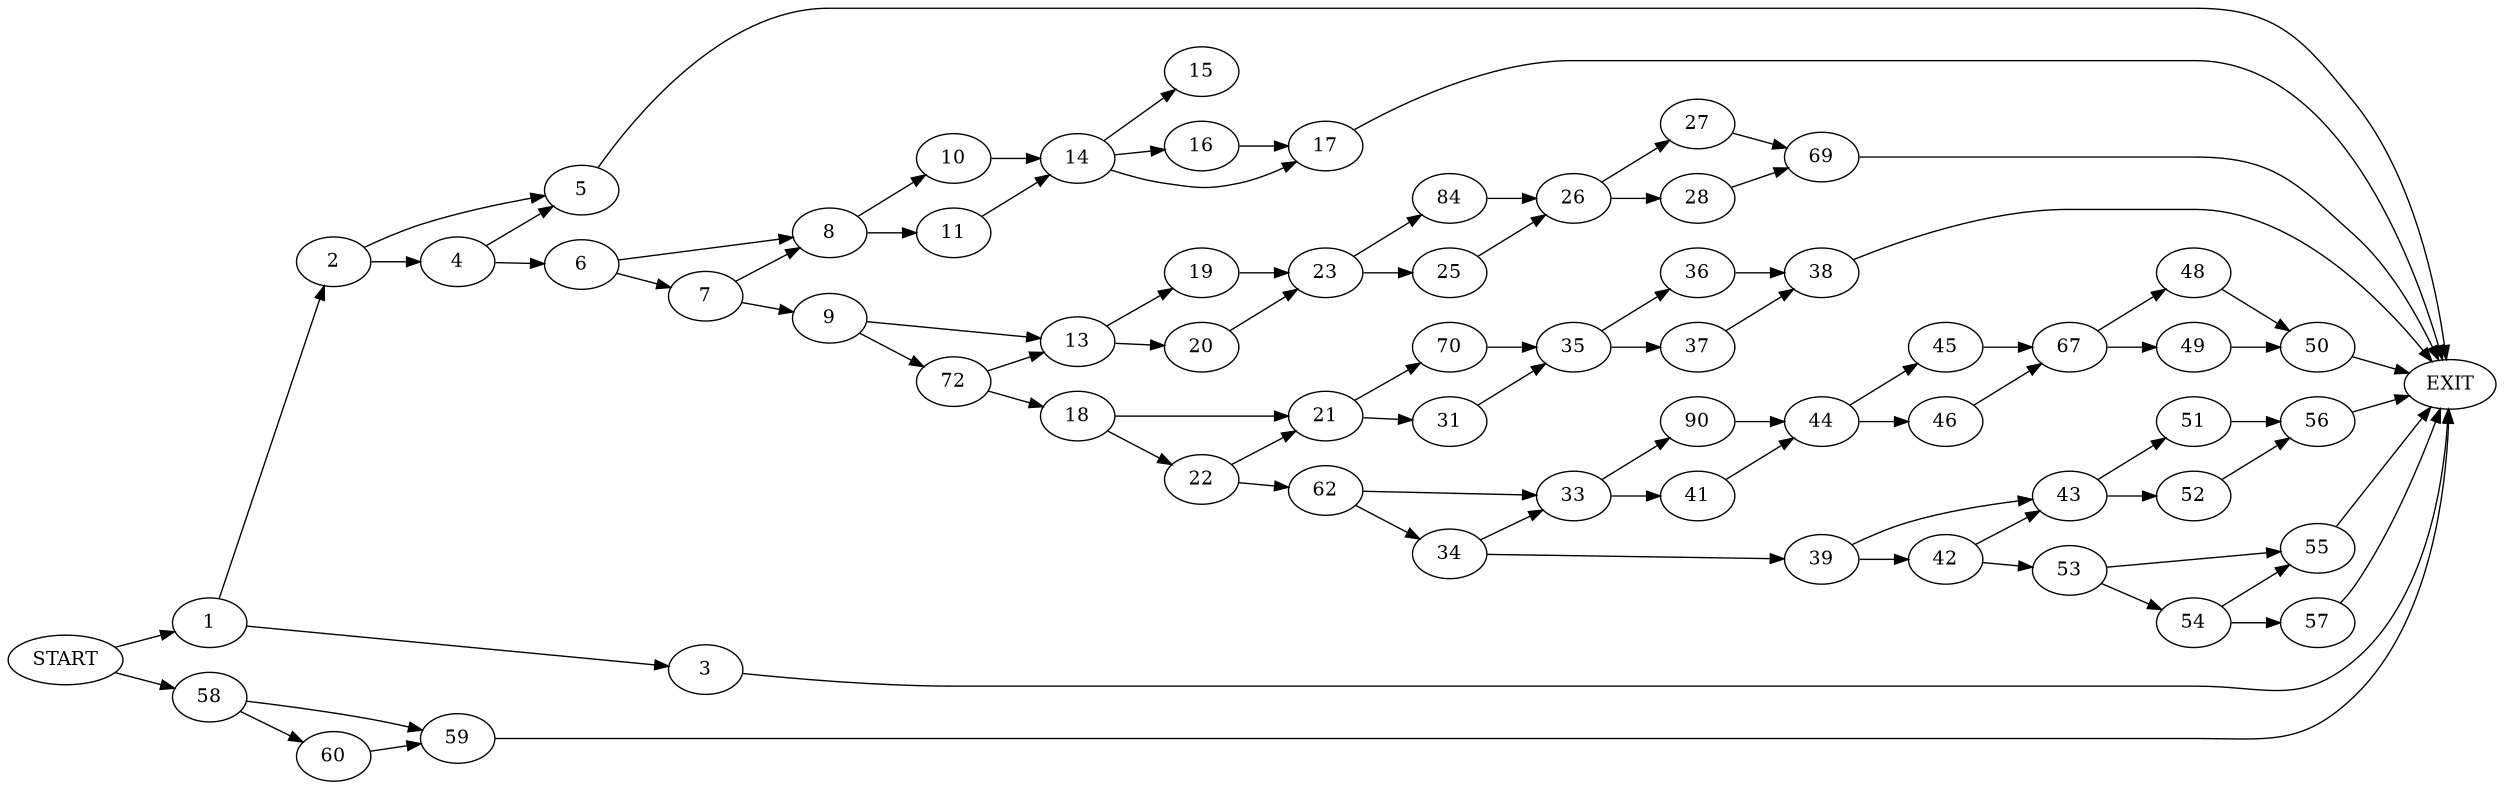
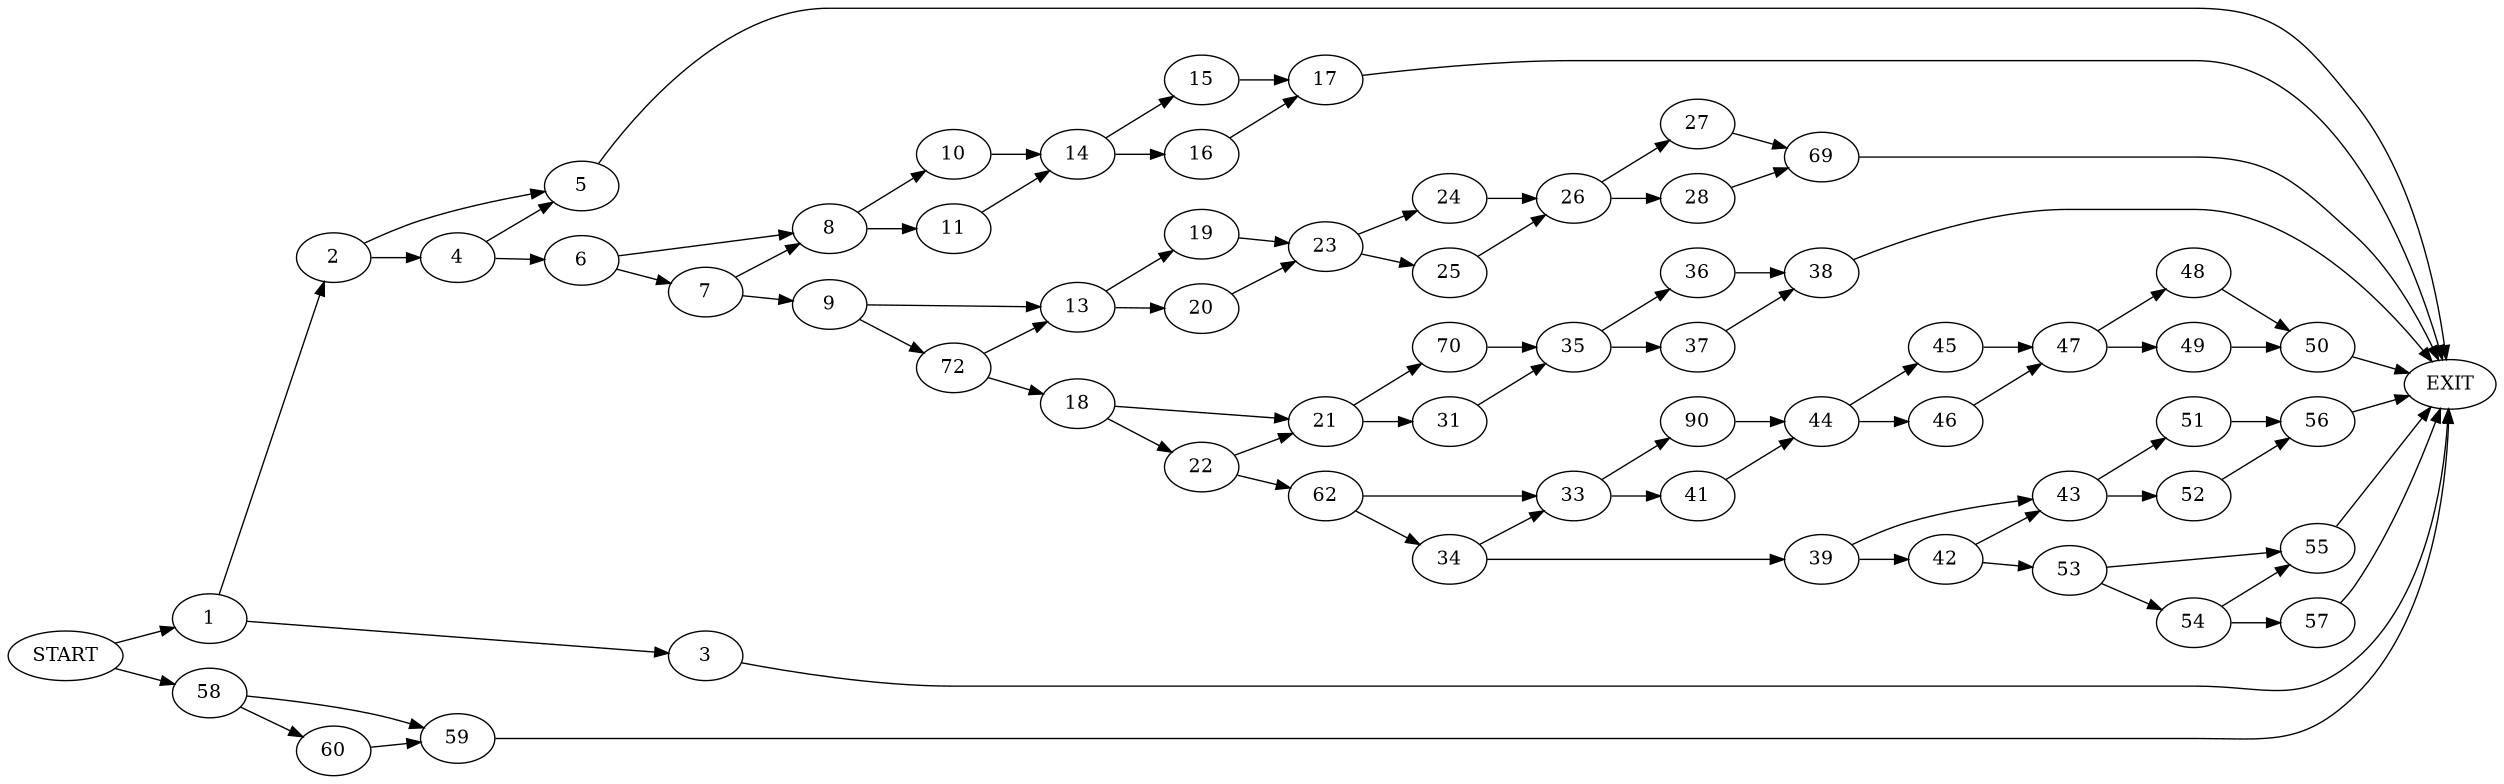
edge "14" -> "17": now "15" -> "17"
node "84": label "84" -> "24"
node "67": label "67" -> "47"
